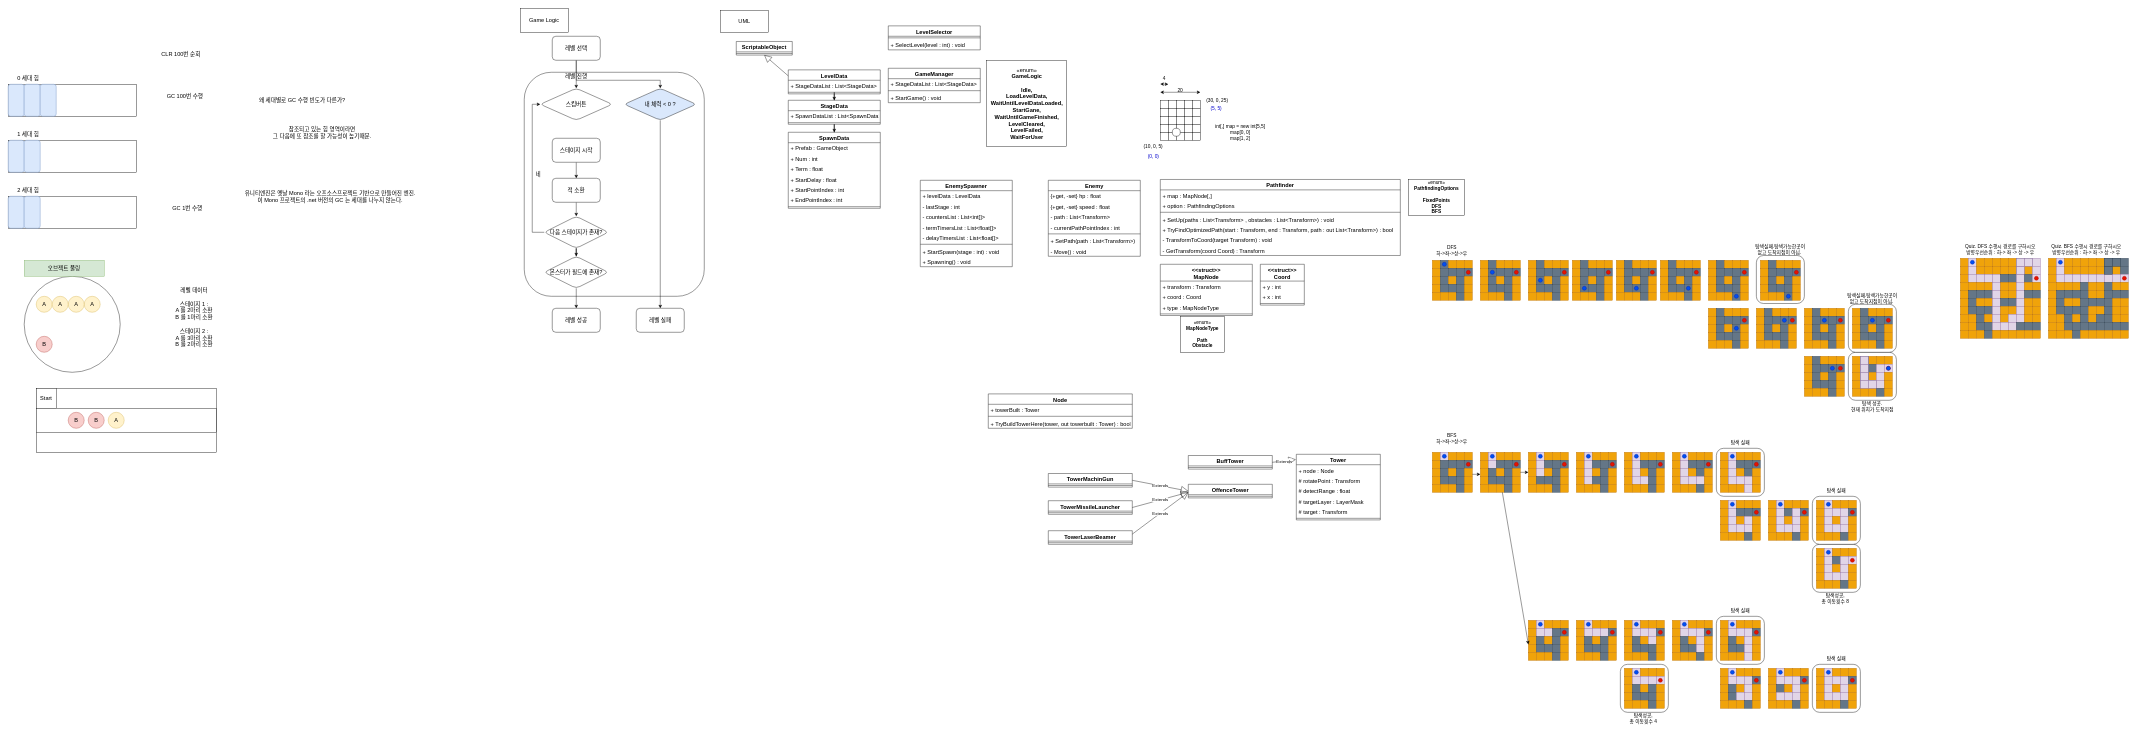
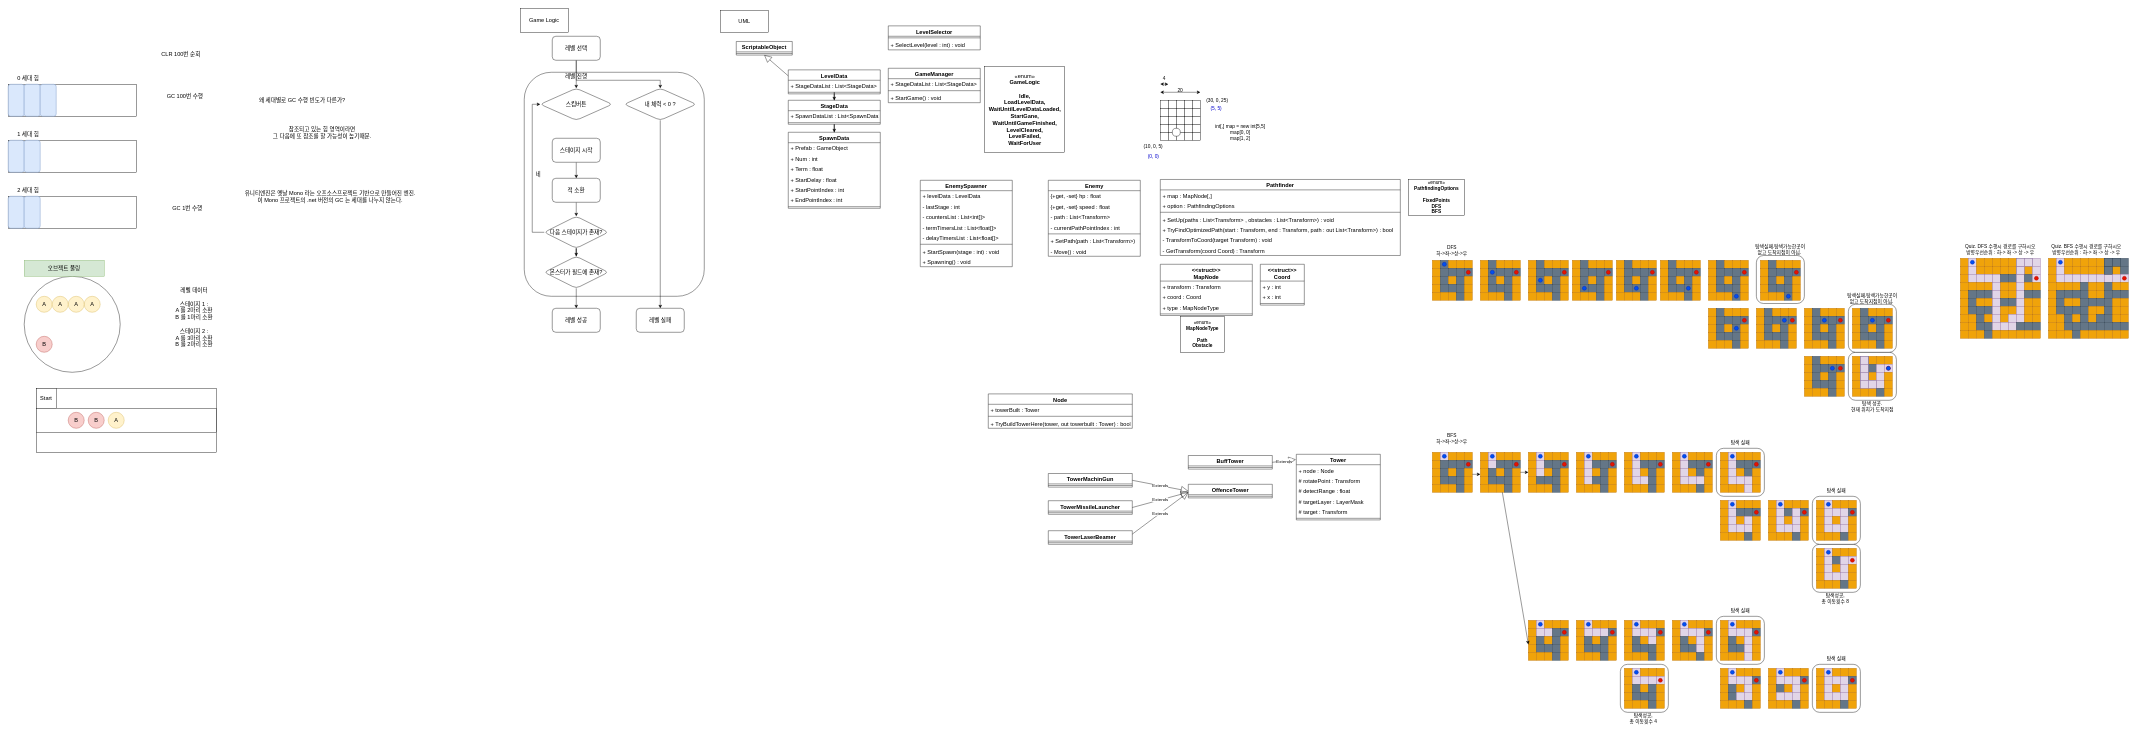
node "«enum» GameLogic Idle, LoadLevelData, WaitUntilLevelDataLoaded, StartGane, WaitUntilGameFinished, LevelCleared, LevelFailed, WaitForUser": moved (1027, 103) -> (1025, 109)
node "내 체력 < 0 ?": fillcolor #dae8fc -> #ffffff
